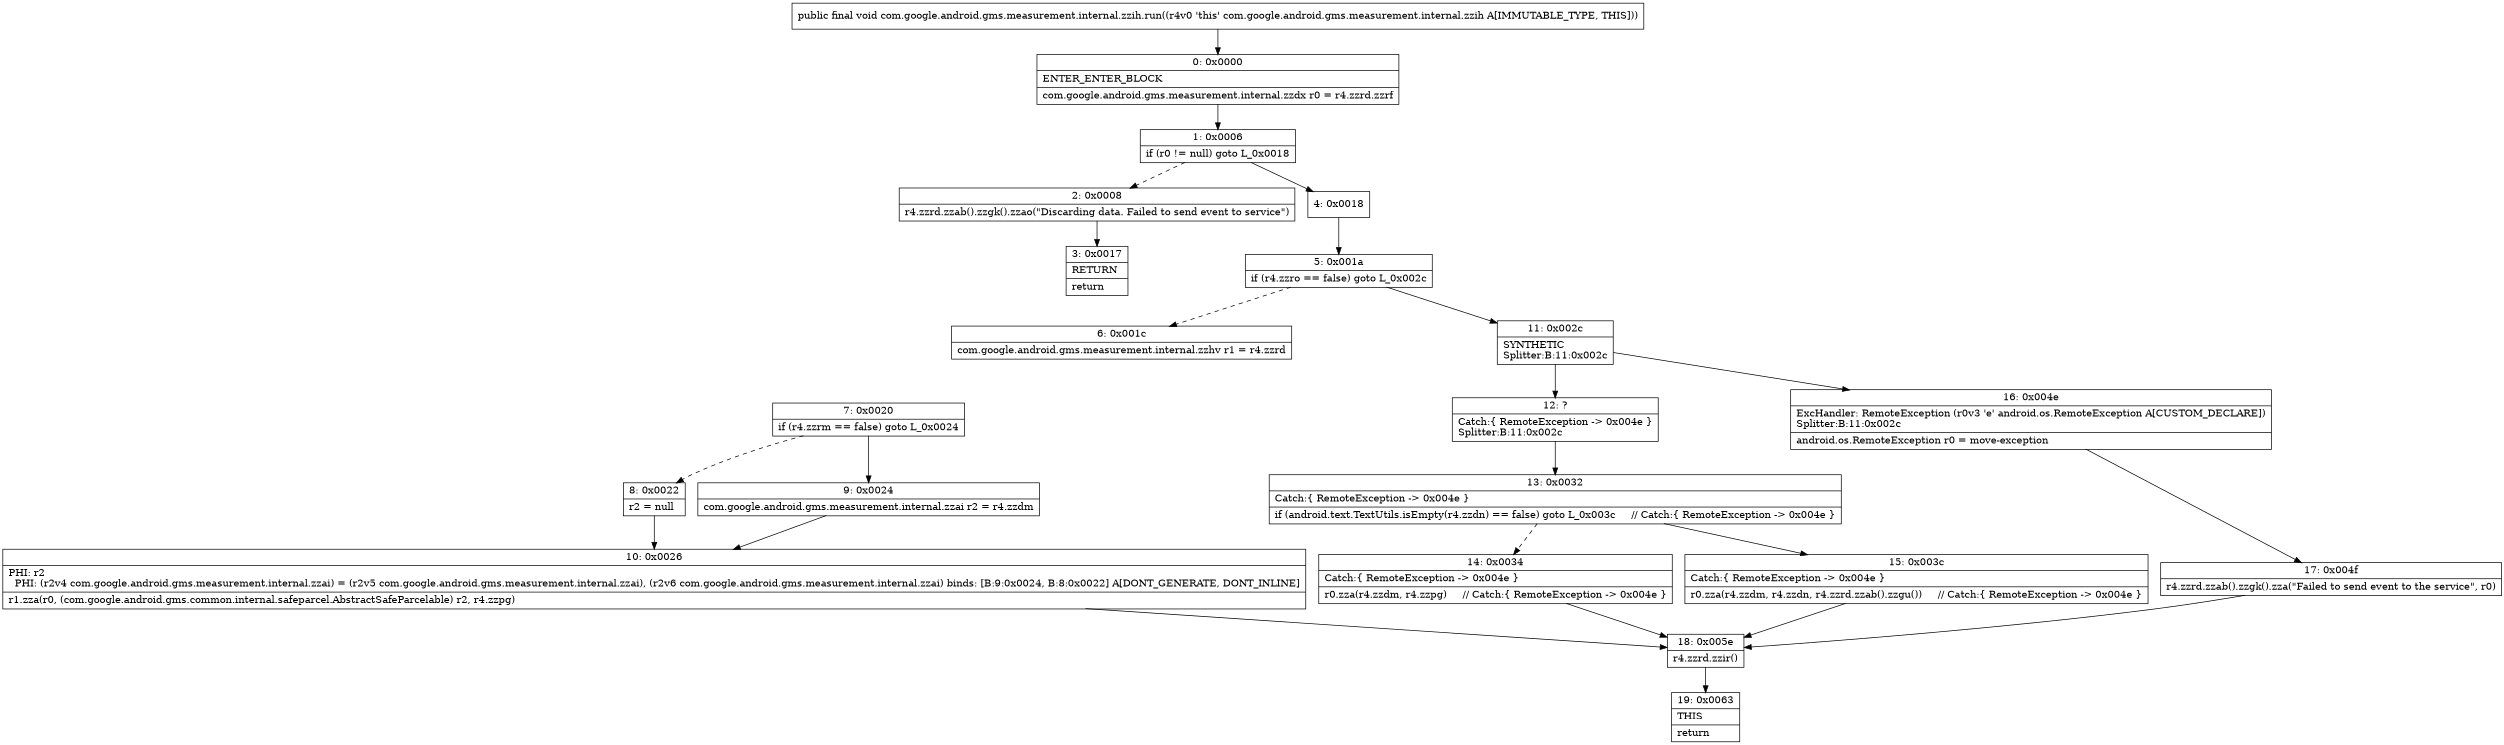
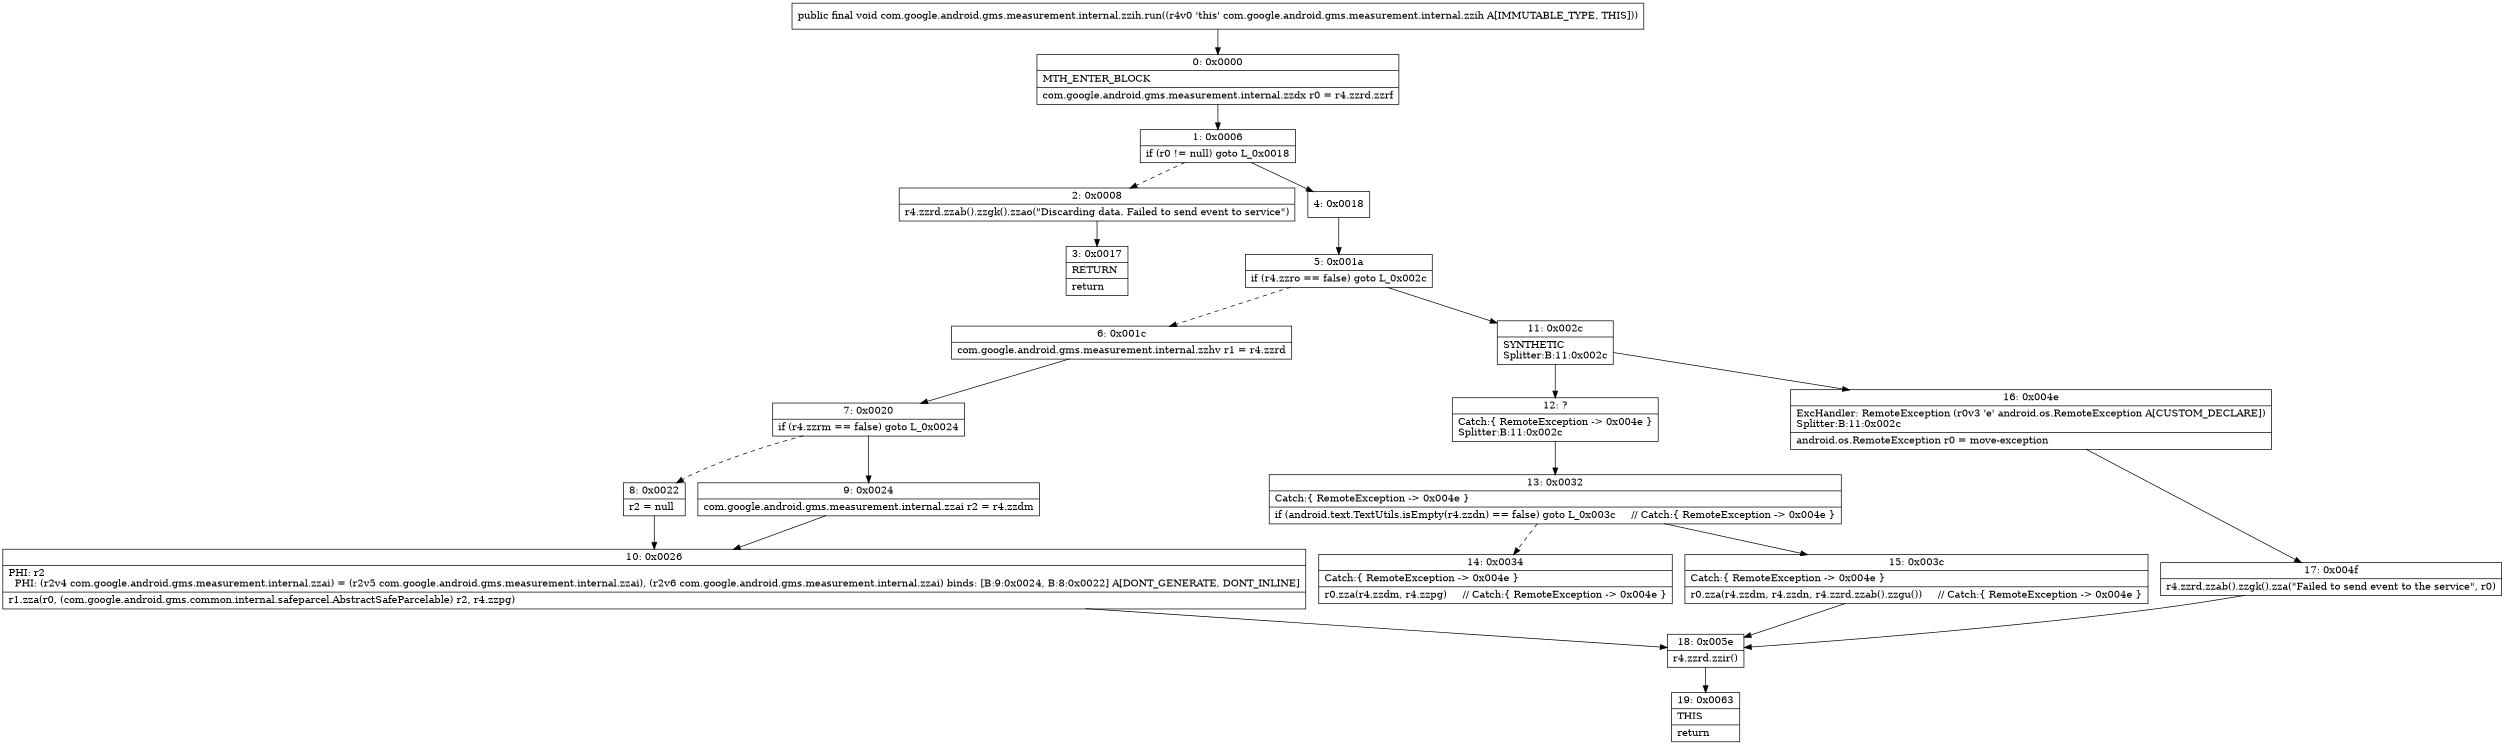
node "0: 0x0000": text "ENTER_ENTER_BLOCK" -> "MTH_ENTER_BLOCK"
edge "6: 0x001c" -> "7: 0x0020": added
edge "14: 0x0034" -> "18: 0x005e": removed
